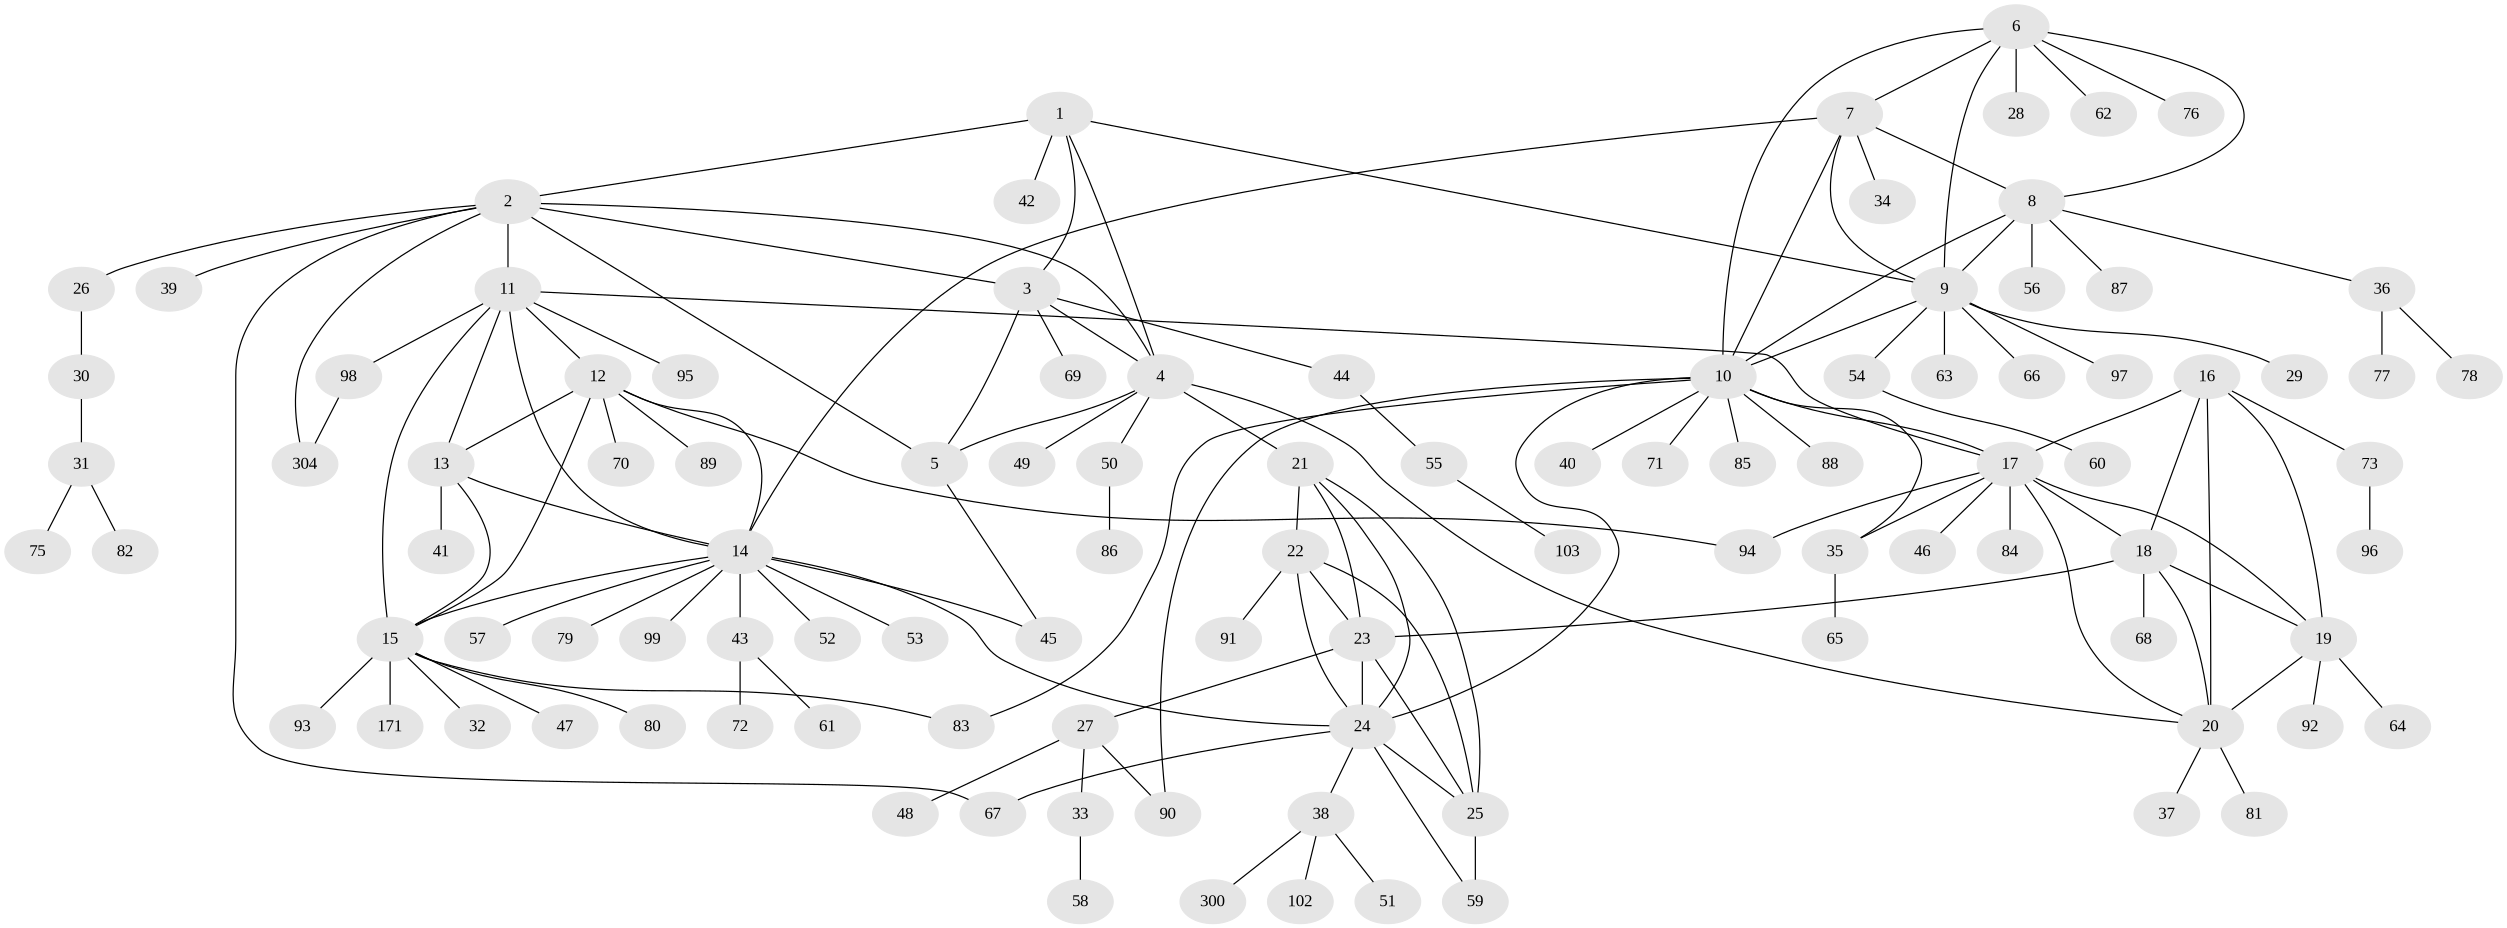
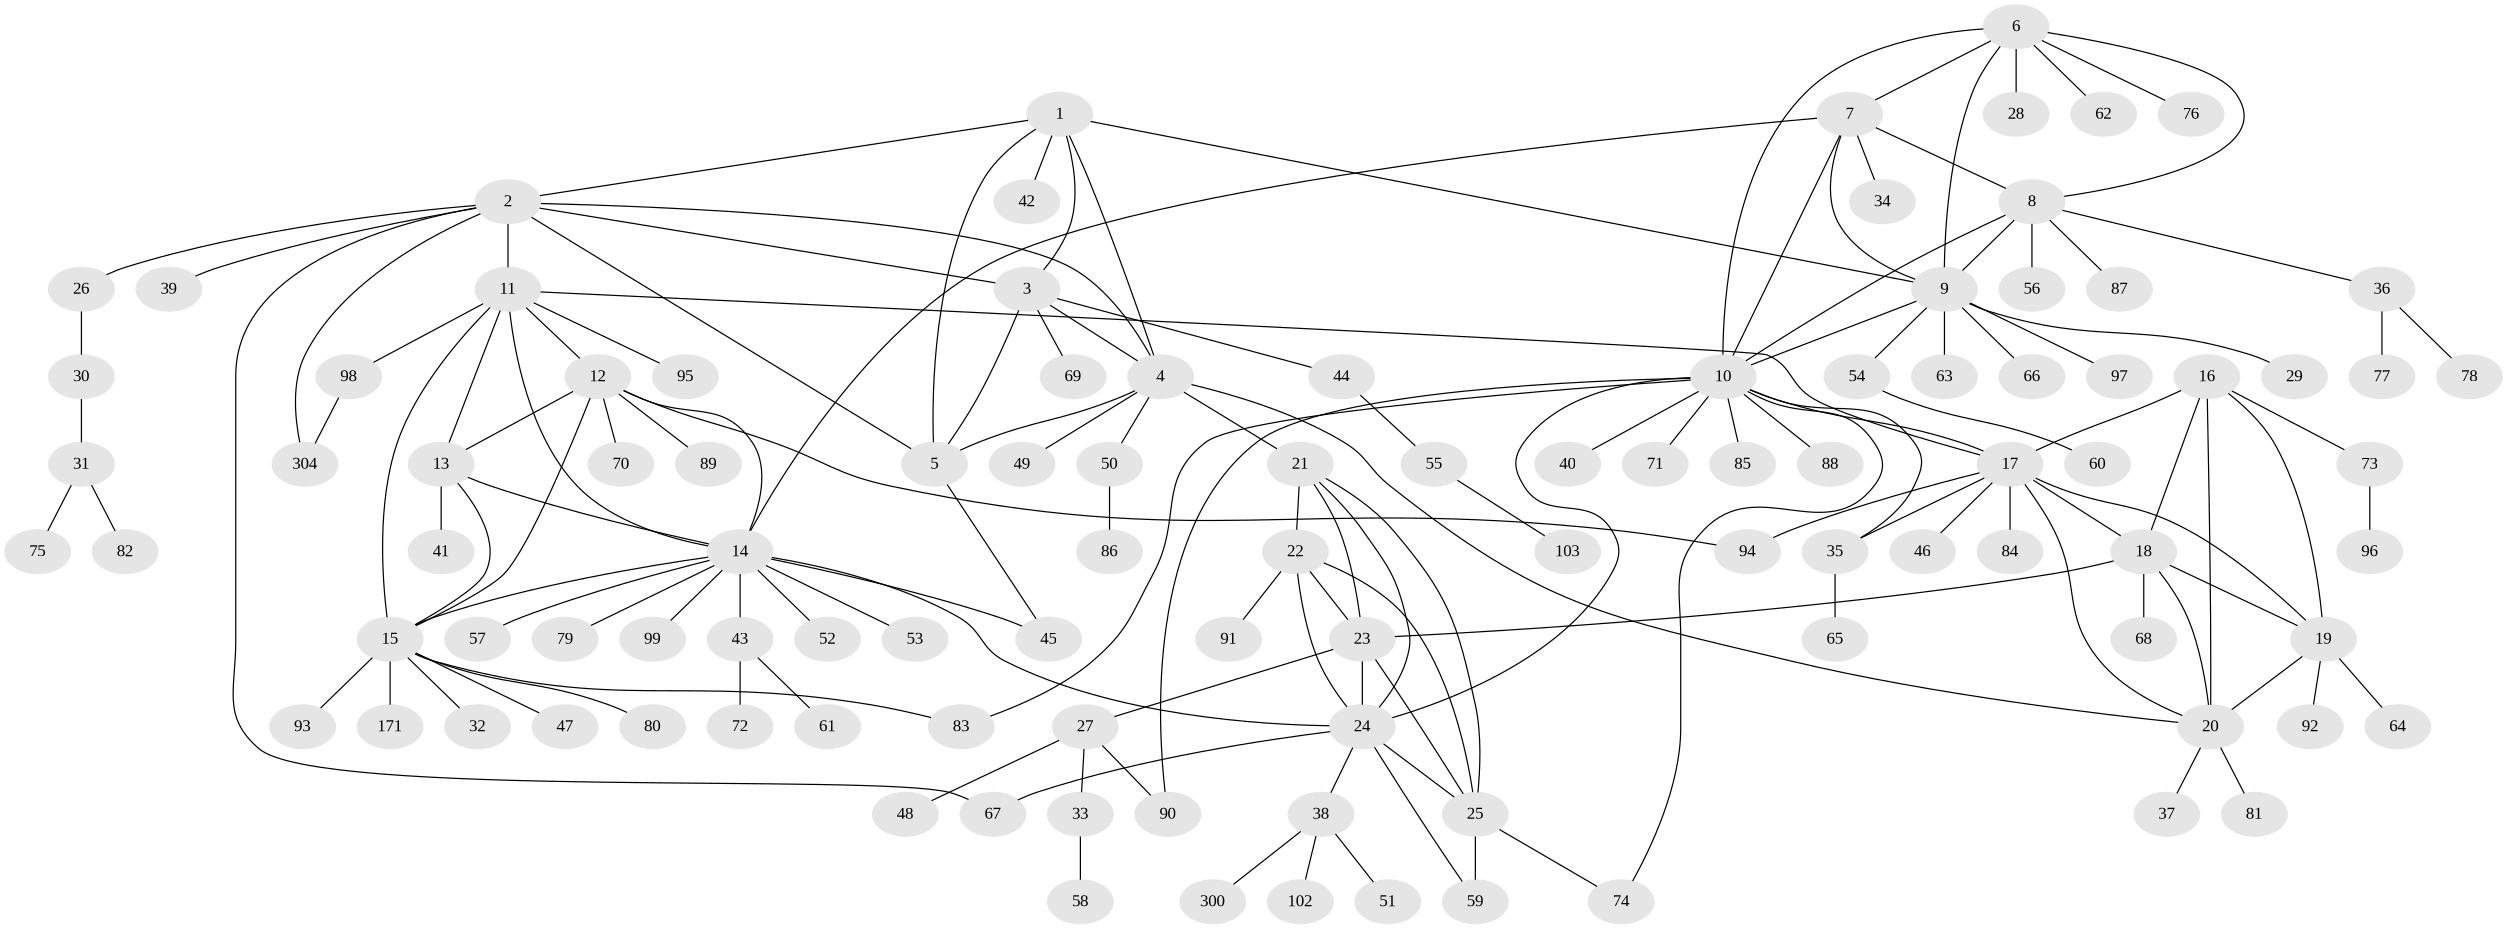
edge "1" -- "5": added
node "74": added
